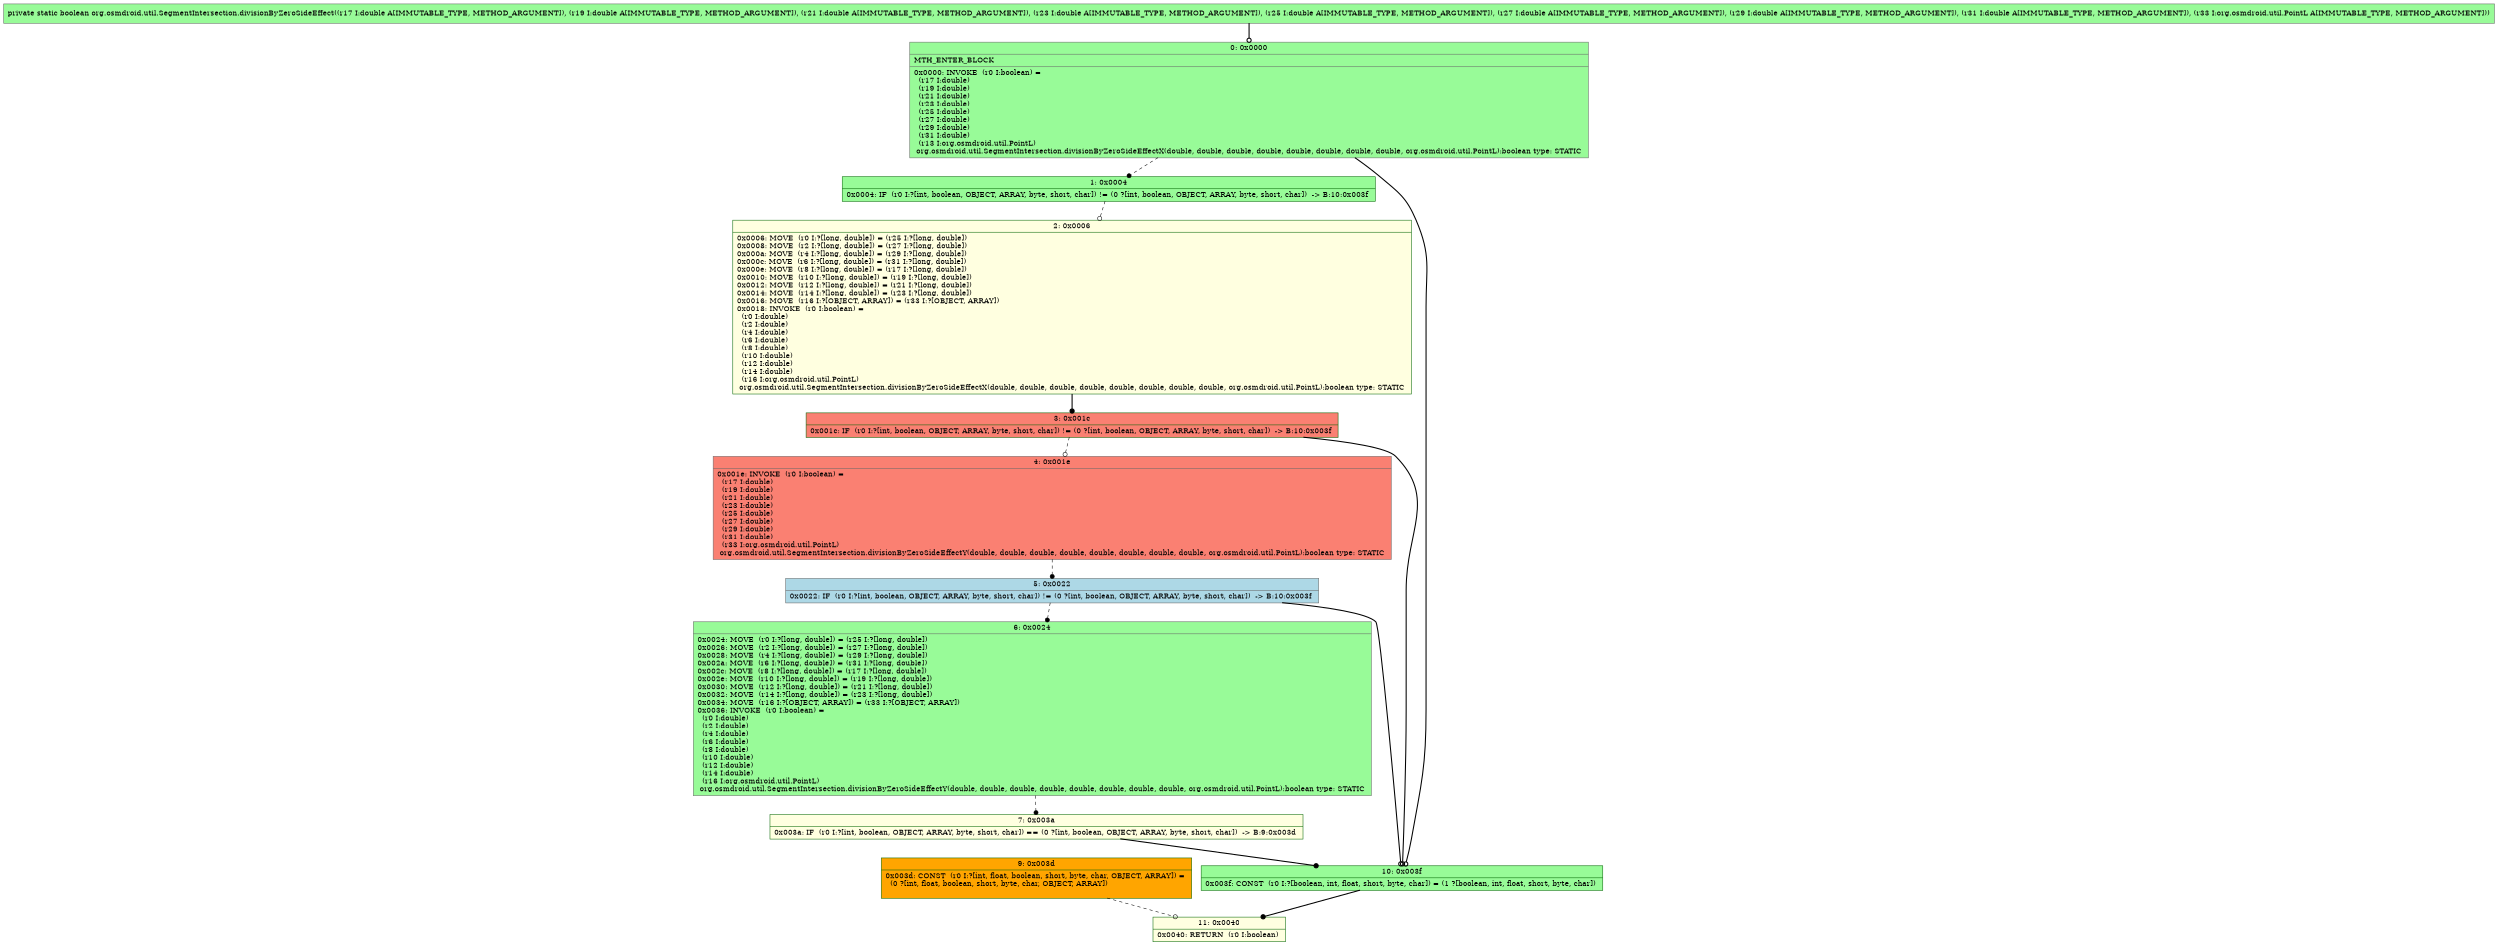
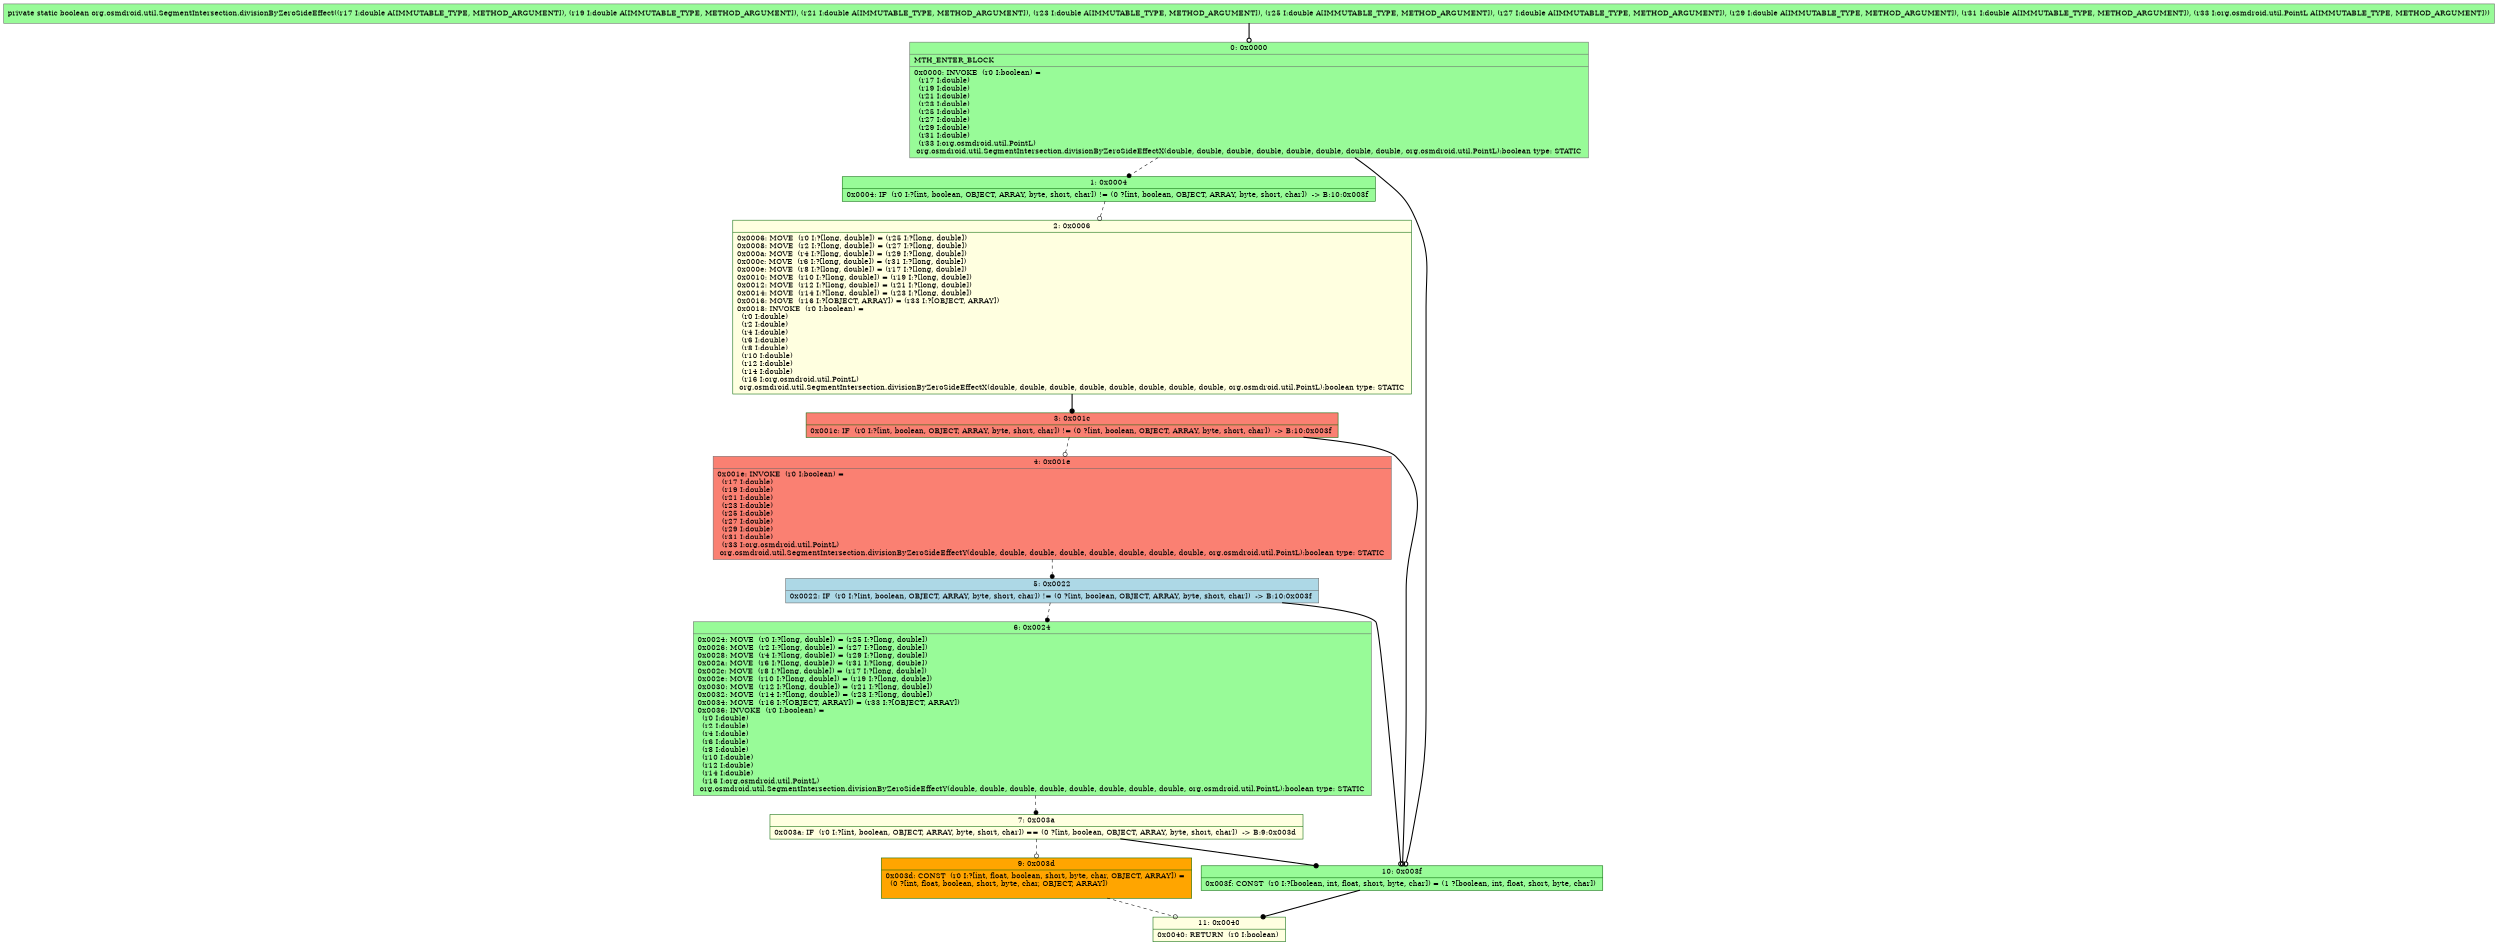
node "0: 0x0000": text "(r13 I:org.osmdroid.util.PointL)" -> "(r33 I:org.osmdroid.util.PointL)"
edge "7: 0x003a" -> "9: 0x003d": added
